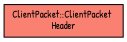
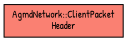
node "ClientPacket::ClientPacket Header": label "ClientPacket::ClientPacket Header" -> "AgmdNetwork::ClientPacket Header"
